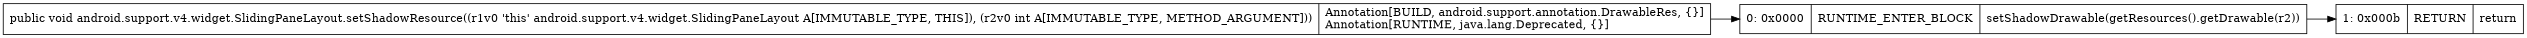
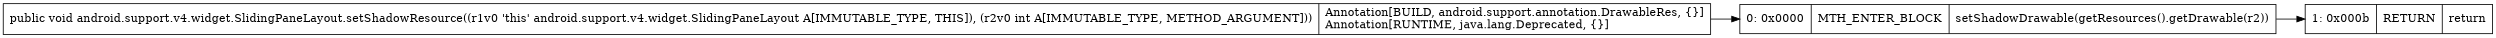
node "0: 0x0000": text "RUNTIME_ENTER_BLOCK" -> "MTH_ENTER_BLOCK"
